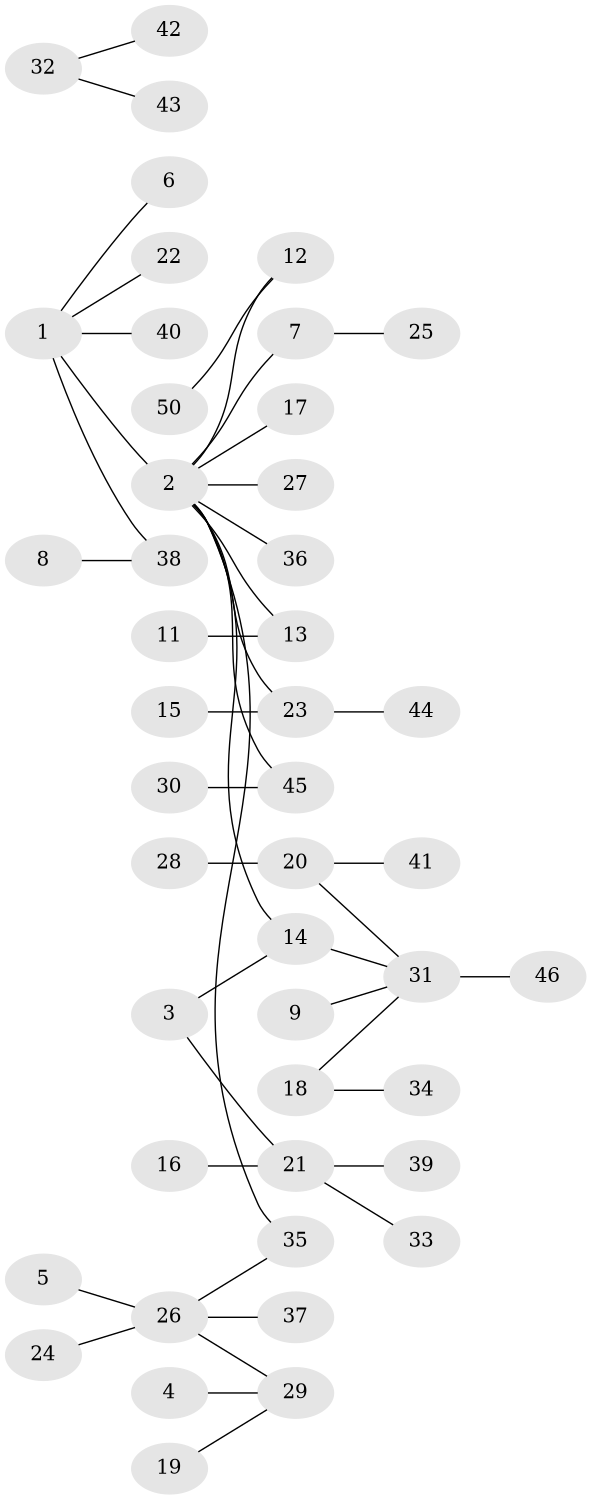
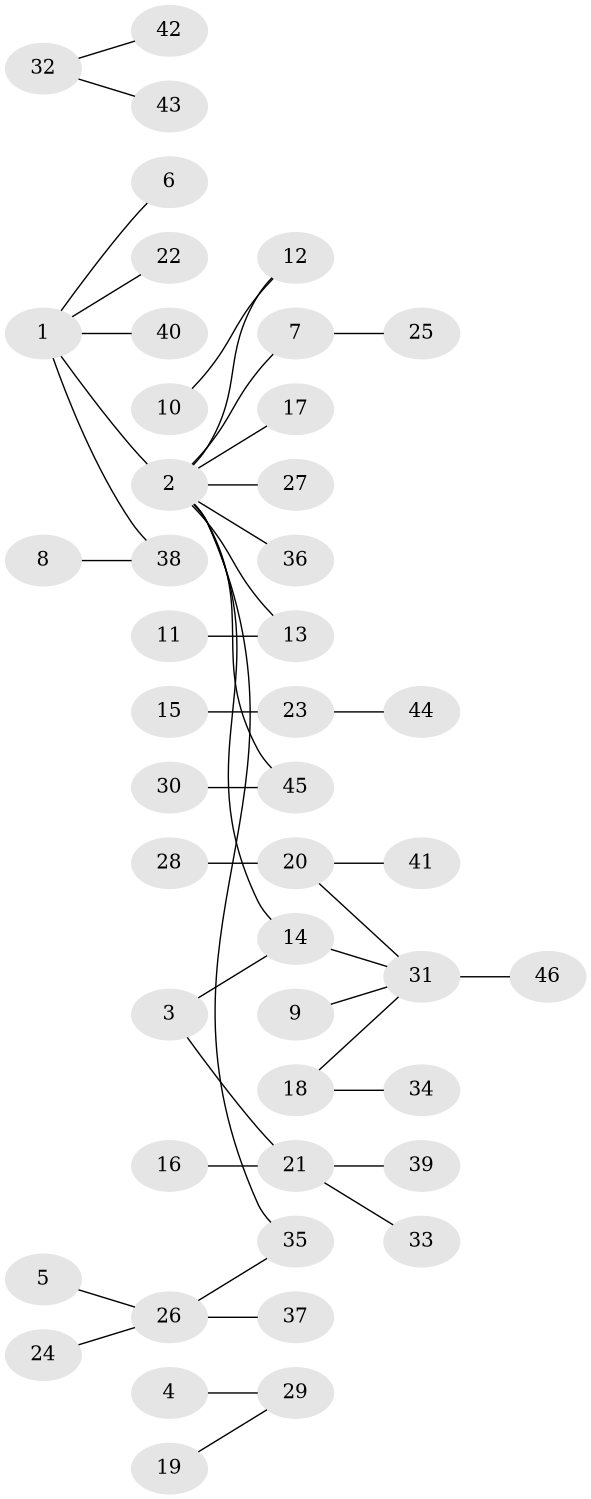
node "50": label "50" -> "10"
edge "2" -- "23": removed
edge "26" -- "29": removed
